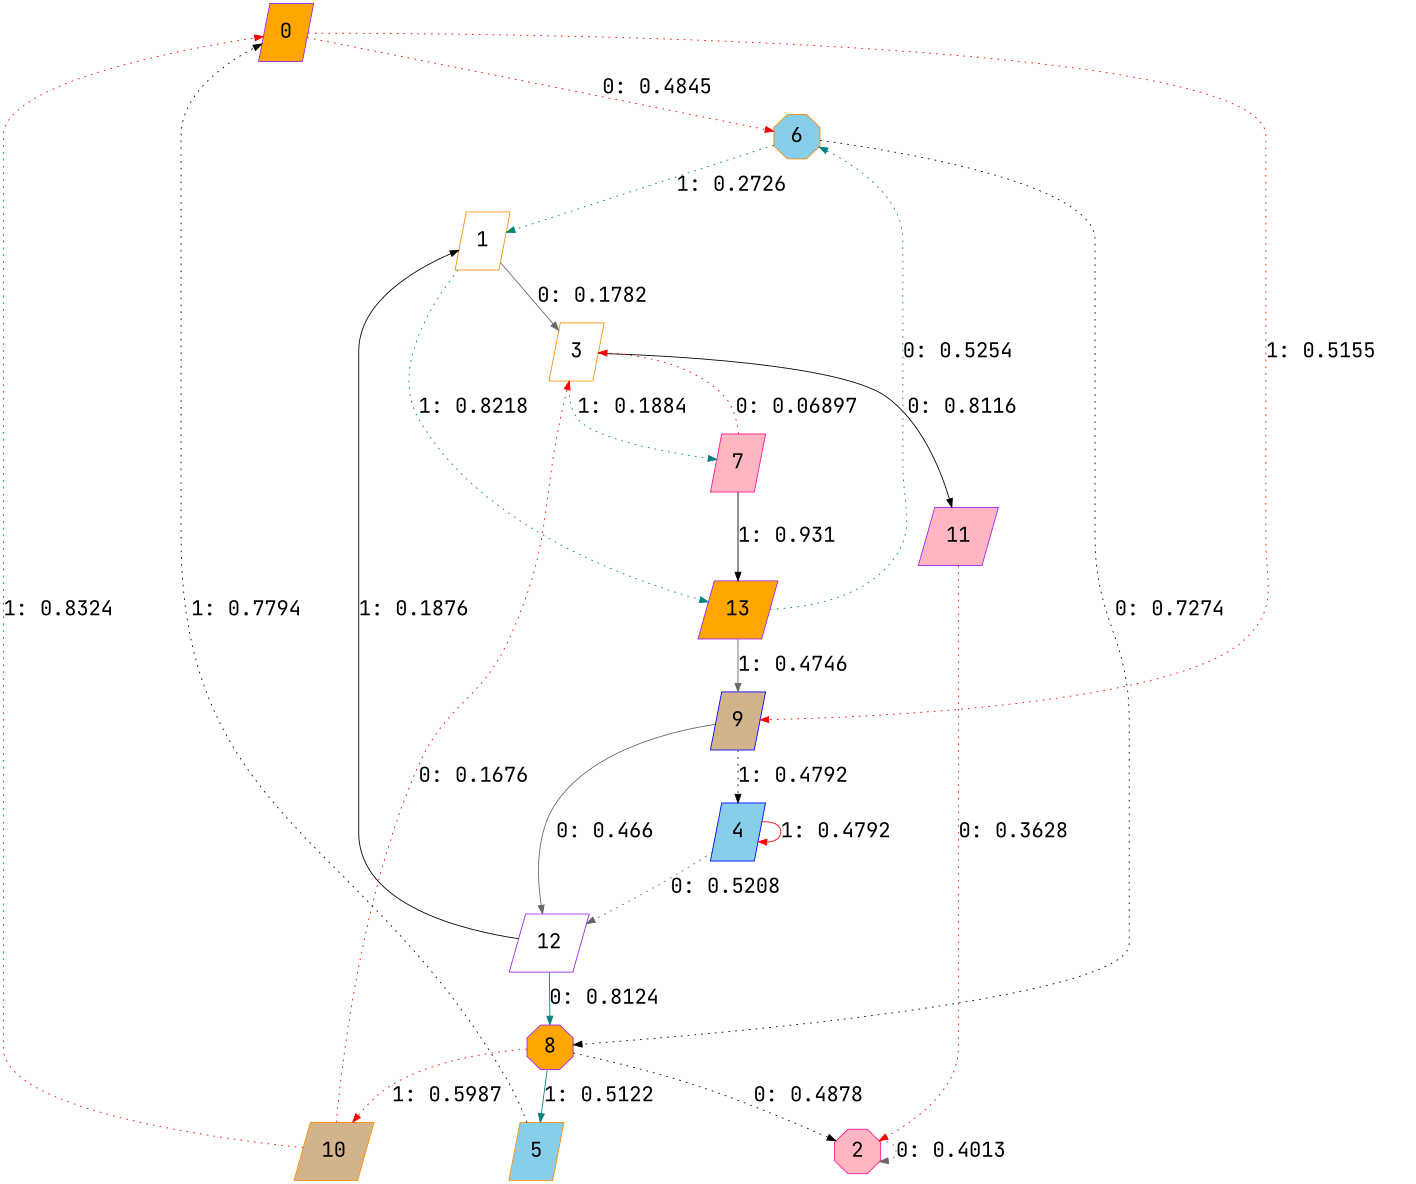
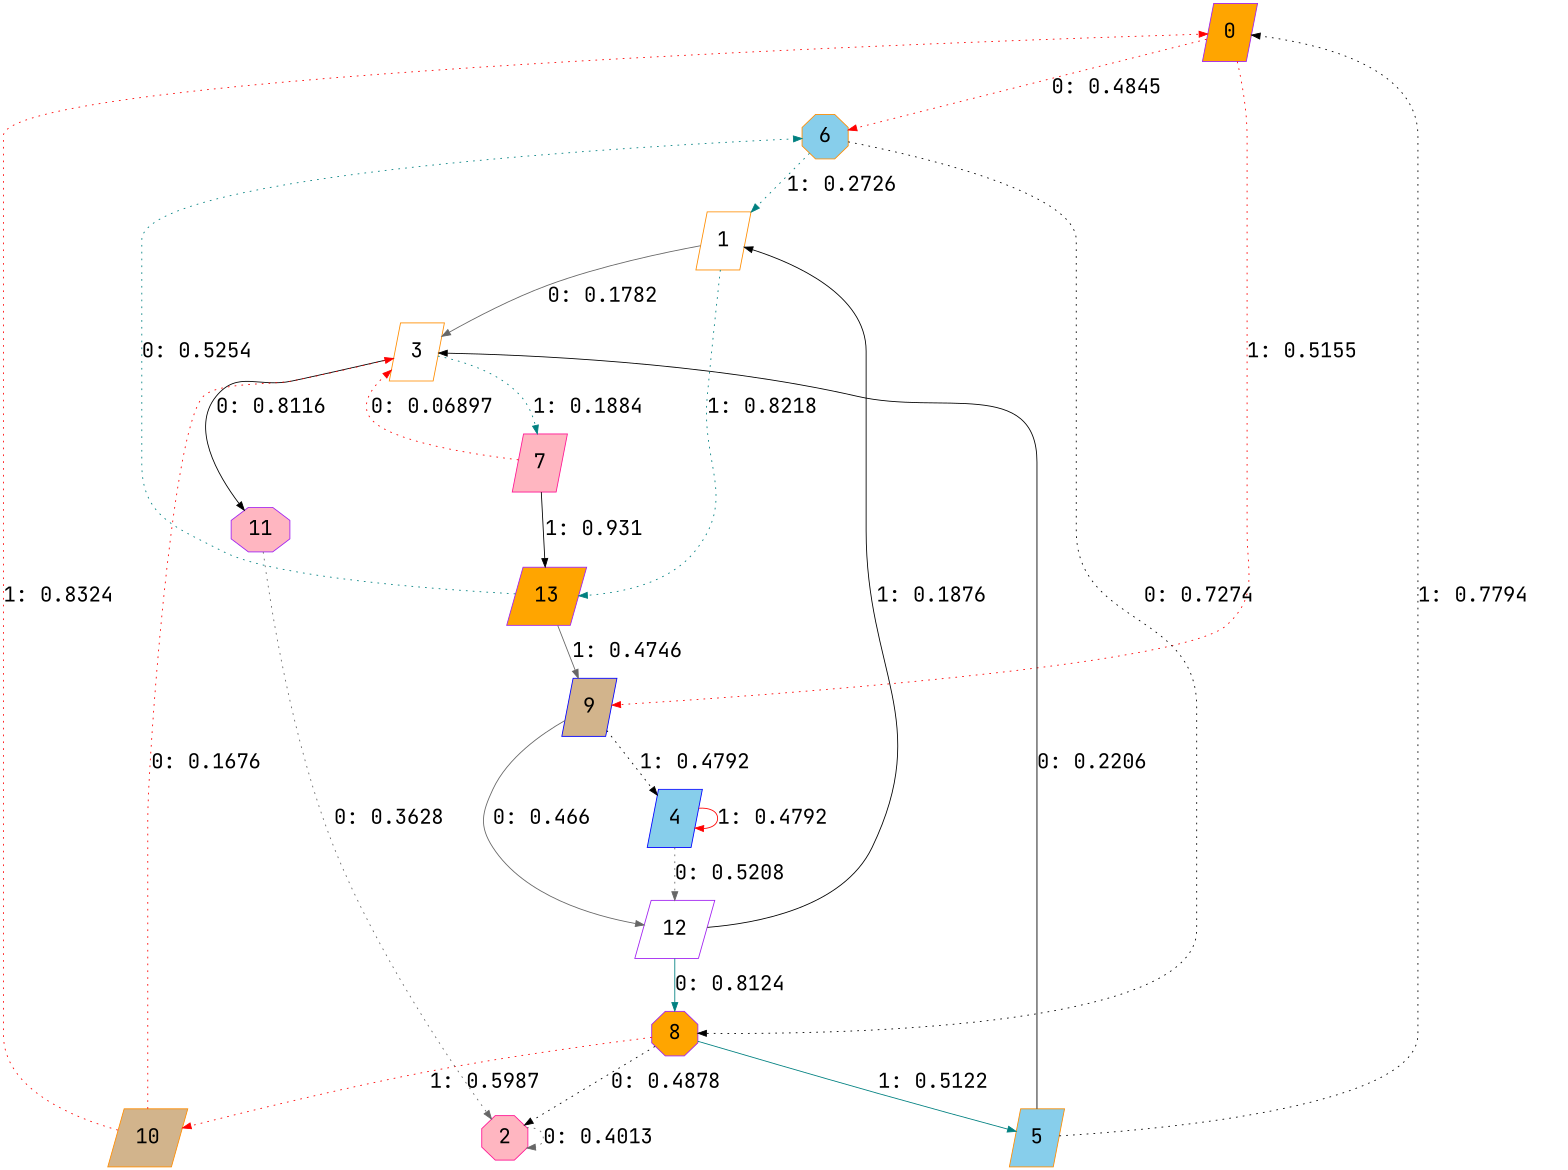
edge "5" -> "3": added, label "0: 0.2206"
node "11": shape parallelogram -> octagon
edge "11" -> "2": color red -> gray40
